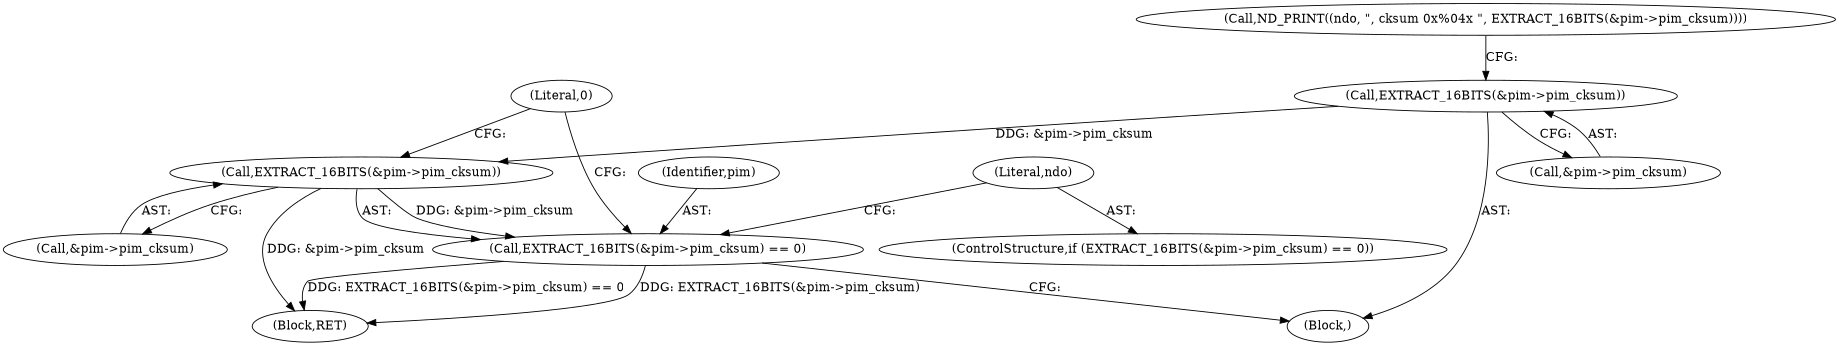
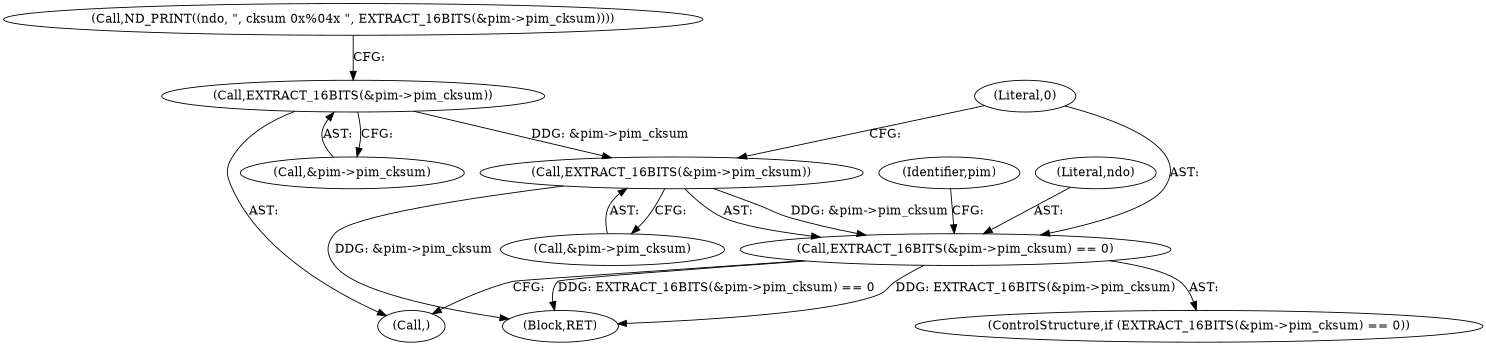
edge "(Literal,0)" -> "(Call,EXTRACT_16BITS(&pim->pim_cksum) == 0)": label "CFG: " -> "AST: "
edge "(Literal,ndo)" -> "(ControlStructure,if (EXTRACT_16BITS(&pim->pim_cksum) == 0))": now "(Call,EXTRACT_16BITS(&pim->pim_cksum) == 0)" -> "(ControlStructure,if (EXTRACT_16BITS(&pim->pim_cksum) == 0))"
edge "(Identifier,pim)" -> "(Call,EXTRACT_16BITS(&pim->pim_cksum) == 0)": label "AST: " -> "CFG: "
edge "(Literal,ndo)" -> "(Call,EXTRACT_16BITS(&pim->pim_cksum) == 0)": label "CFG: " -> "AST: "
node "(Block,)": label "(Block,)" -> "(Call,)"
